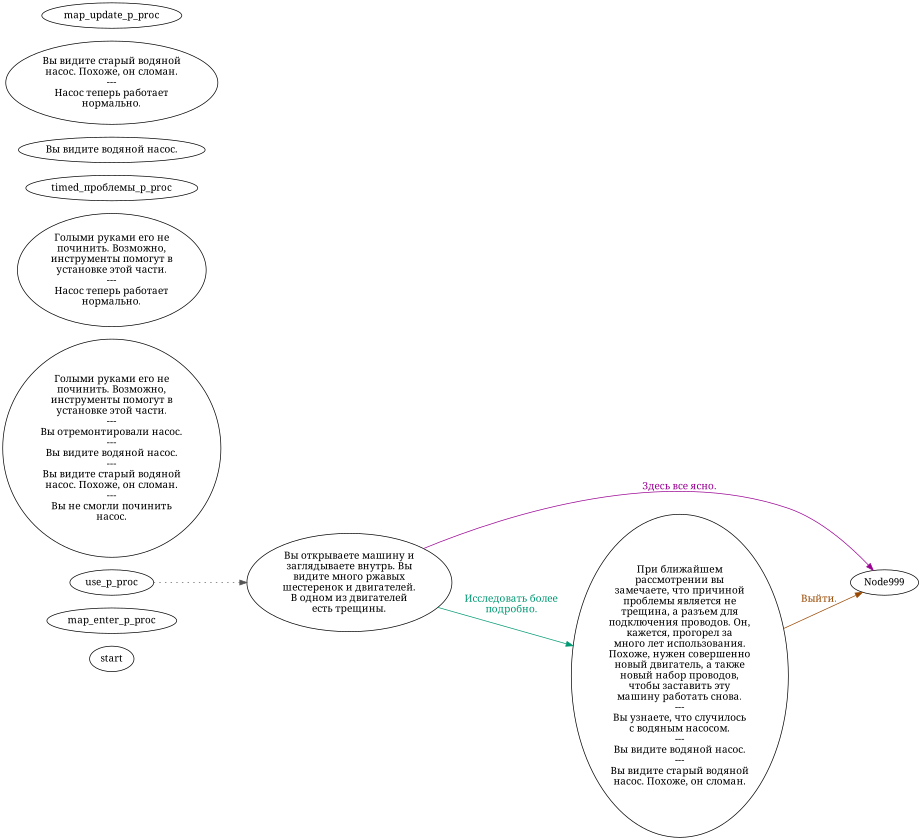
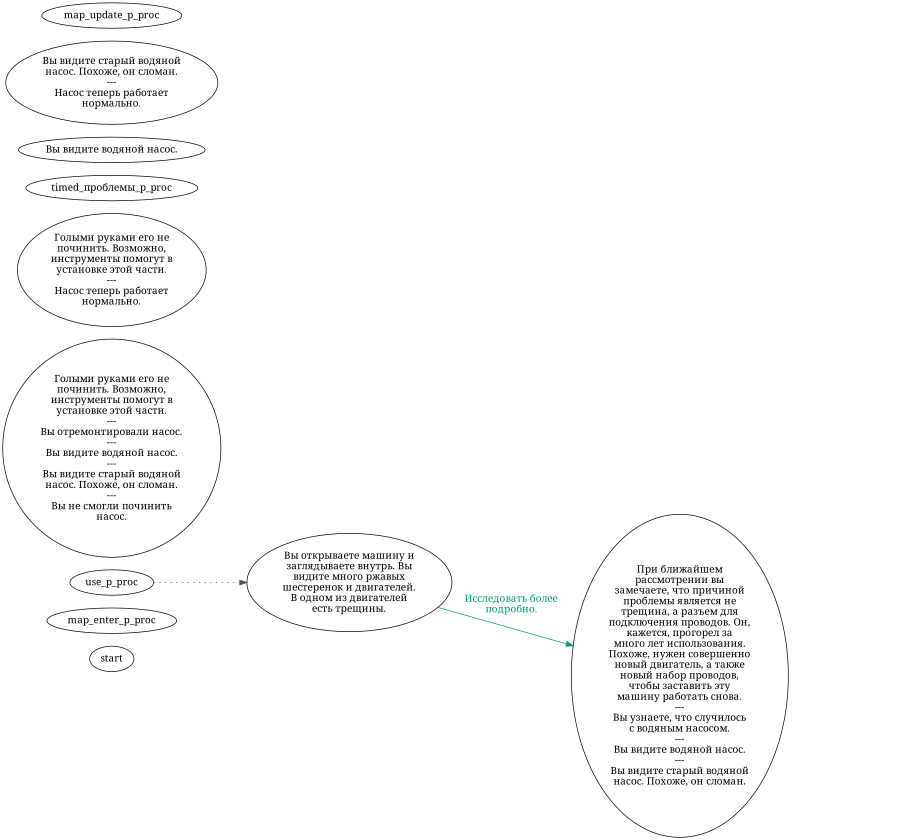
node "Node999": removed
